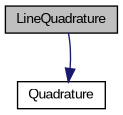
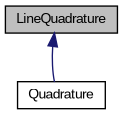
edge "LineQuadrature" -> "Quadrature": reversed
